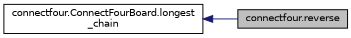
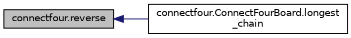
edge "connectfour.reverse" -> "connectfour.ConnectFourBoard.longest _chain": reversed
